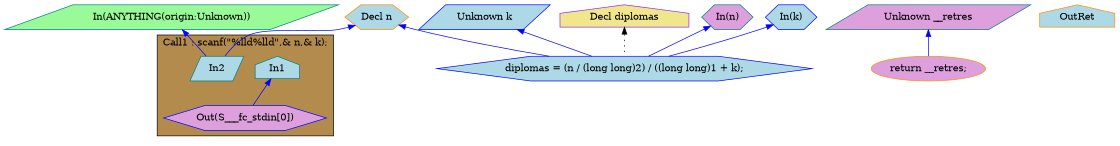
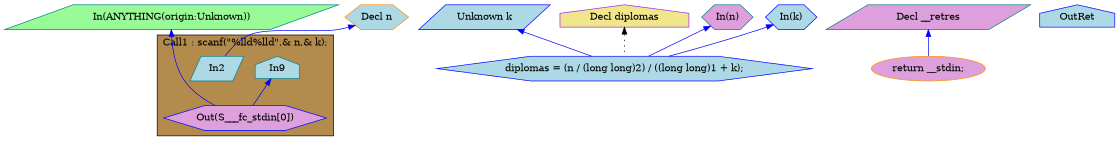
node "Unknown __retres": label "Unknown __retres" -> "Decl __retres"
node "OutRet": color darkorange -> blue
edge "diplomas = (n / (long long)2) / ((long long)1 + k);" -> "Decl n": removed
edge "In2" -> "In(ANYTHING(origin:Unknown))": now "Out(S___fc_stdin[0])" -> "In(ANYTHING(origin:Unknown))"
node "In1": label "In1" -> "In9"
node "return __retres;": label "return __retres;" -> "return __stdin;"
